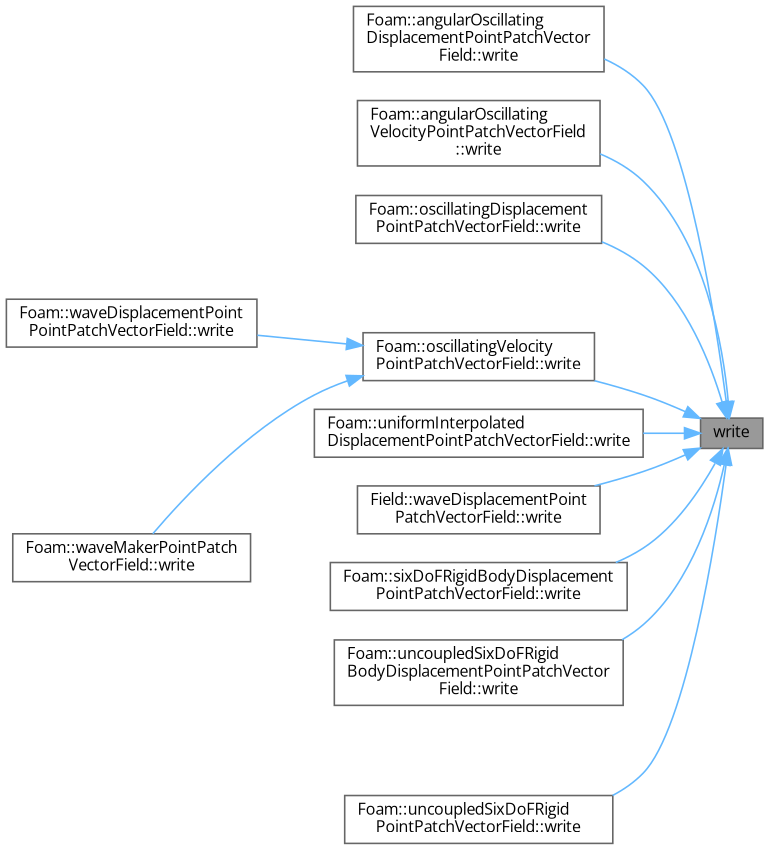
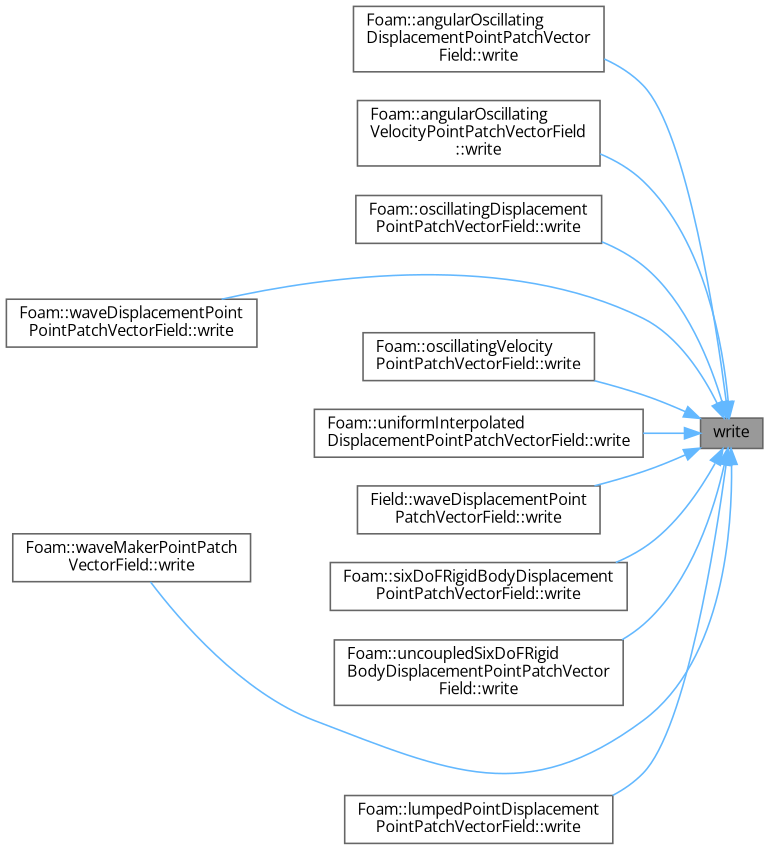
edge "Foam::waveDisplacementPoint PointPatchVectorField::write" -> "Foam::oscillatingVelocity PointPatchVectorField::write": now "Foam::waveDisplacementPoint PointPatchVectorField::write" -> "write"
edge "Foam::waveMakerPointPatch VectorField::write" -> "Foam::oscillatingVelocity PointPatchVectorField::write": now "Foam::waveMakerPointPatch VectorField::write" -> "write"
node "Foam::uncoupledSixDoFRigid PointPatchVectorField::write": label "Foam::uncoupledSixDoFRigid PointPatchVectorField::write" -> "Foam::lumpedPointDisplacement PointPatchVectorField::write"
